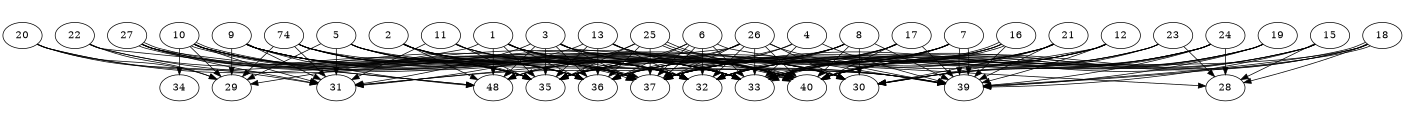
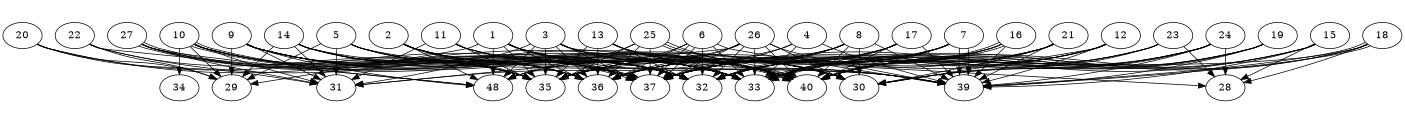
node "74": label "74" -> "14"
edge "13" -> "31": removed
